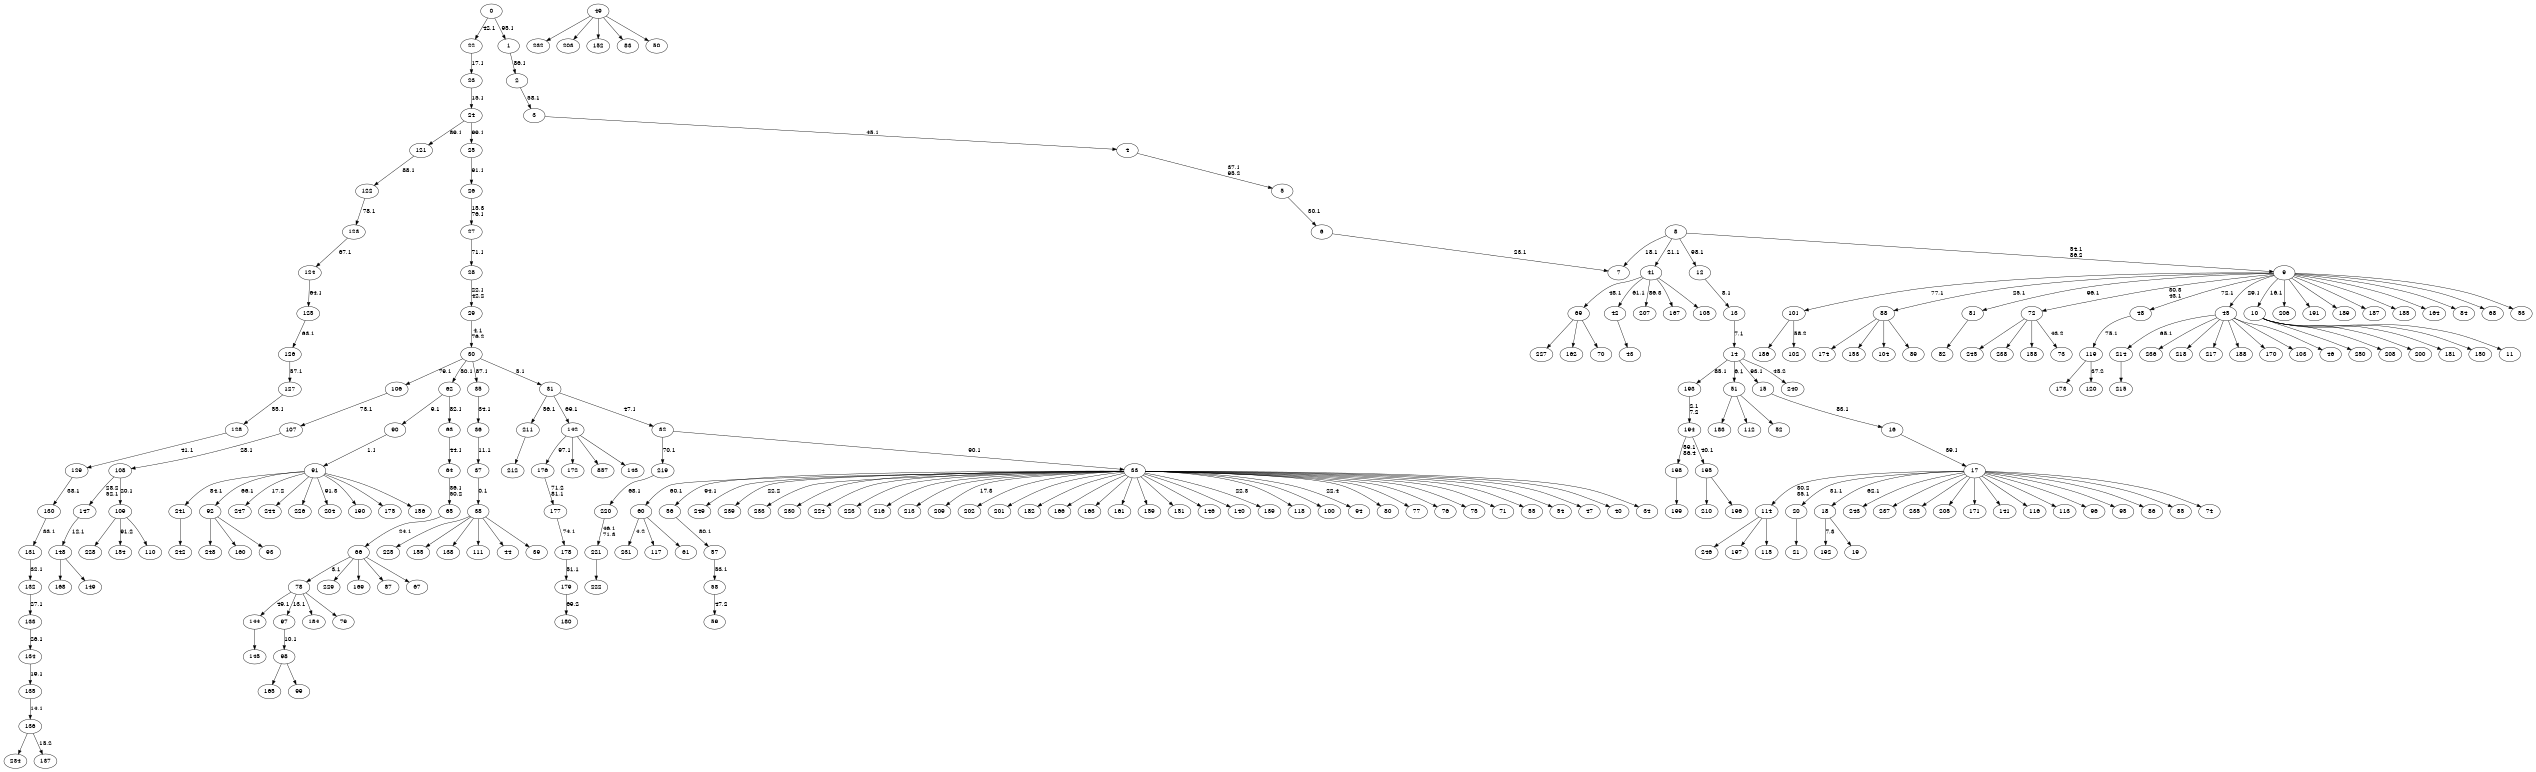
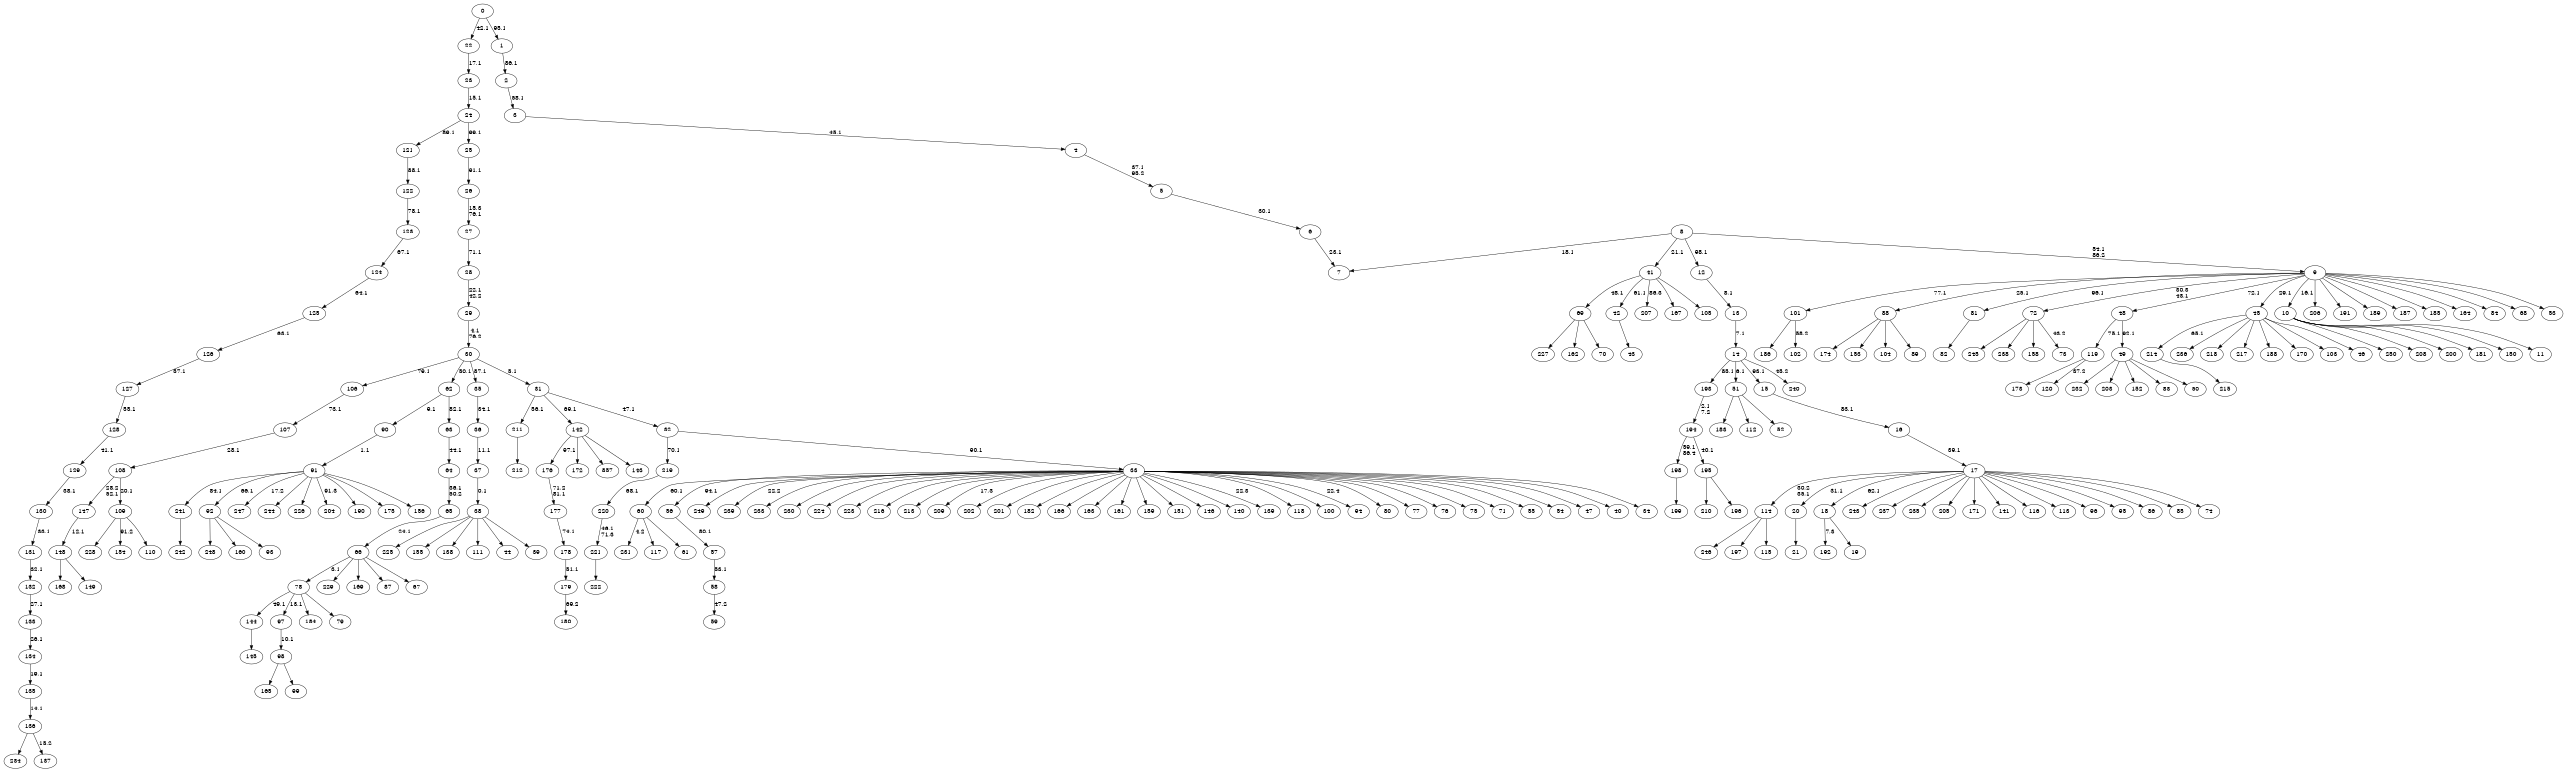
edge "48" -> "49": added, label "92,1"
